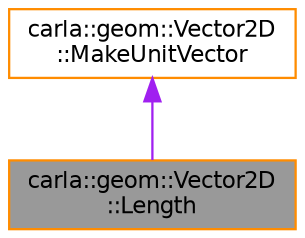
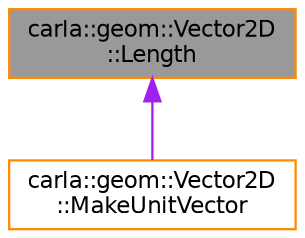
edge "carla::geom::Vector2D ::Length" -> "carla::geom::Vector2D ::MakeUnitVector": reversed
